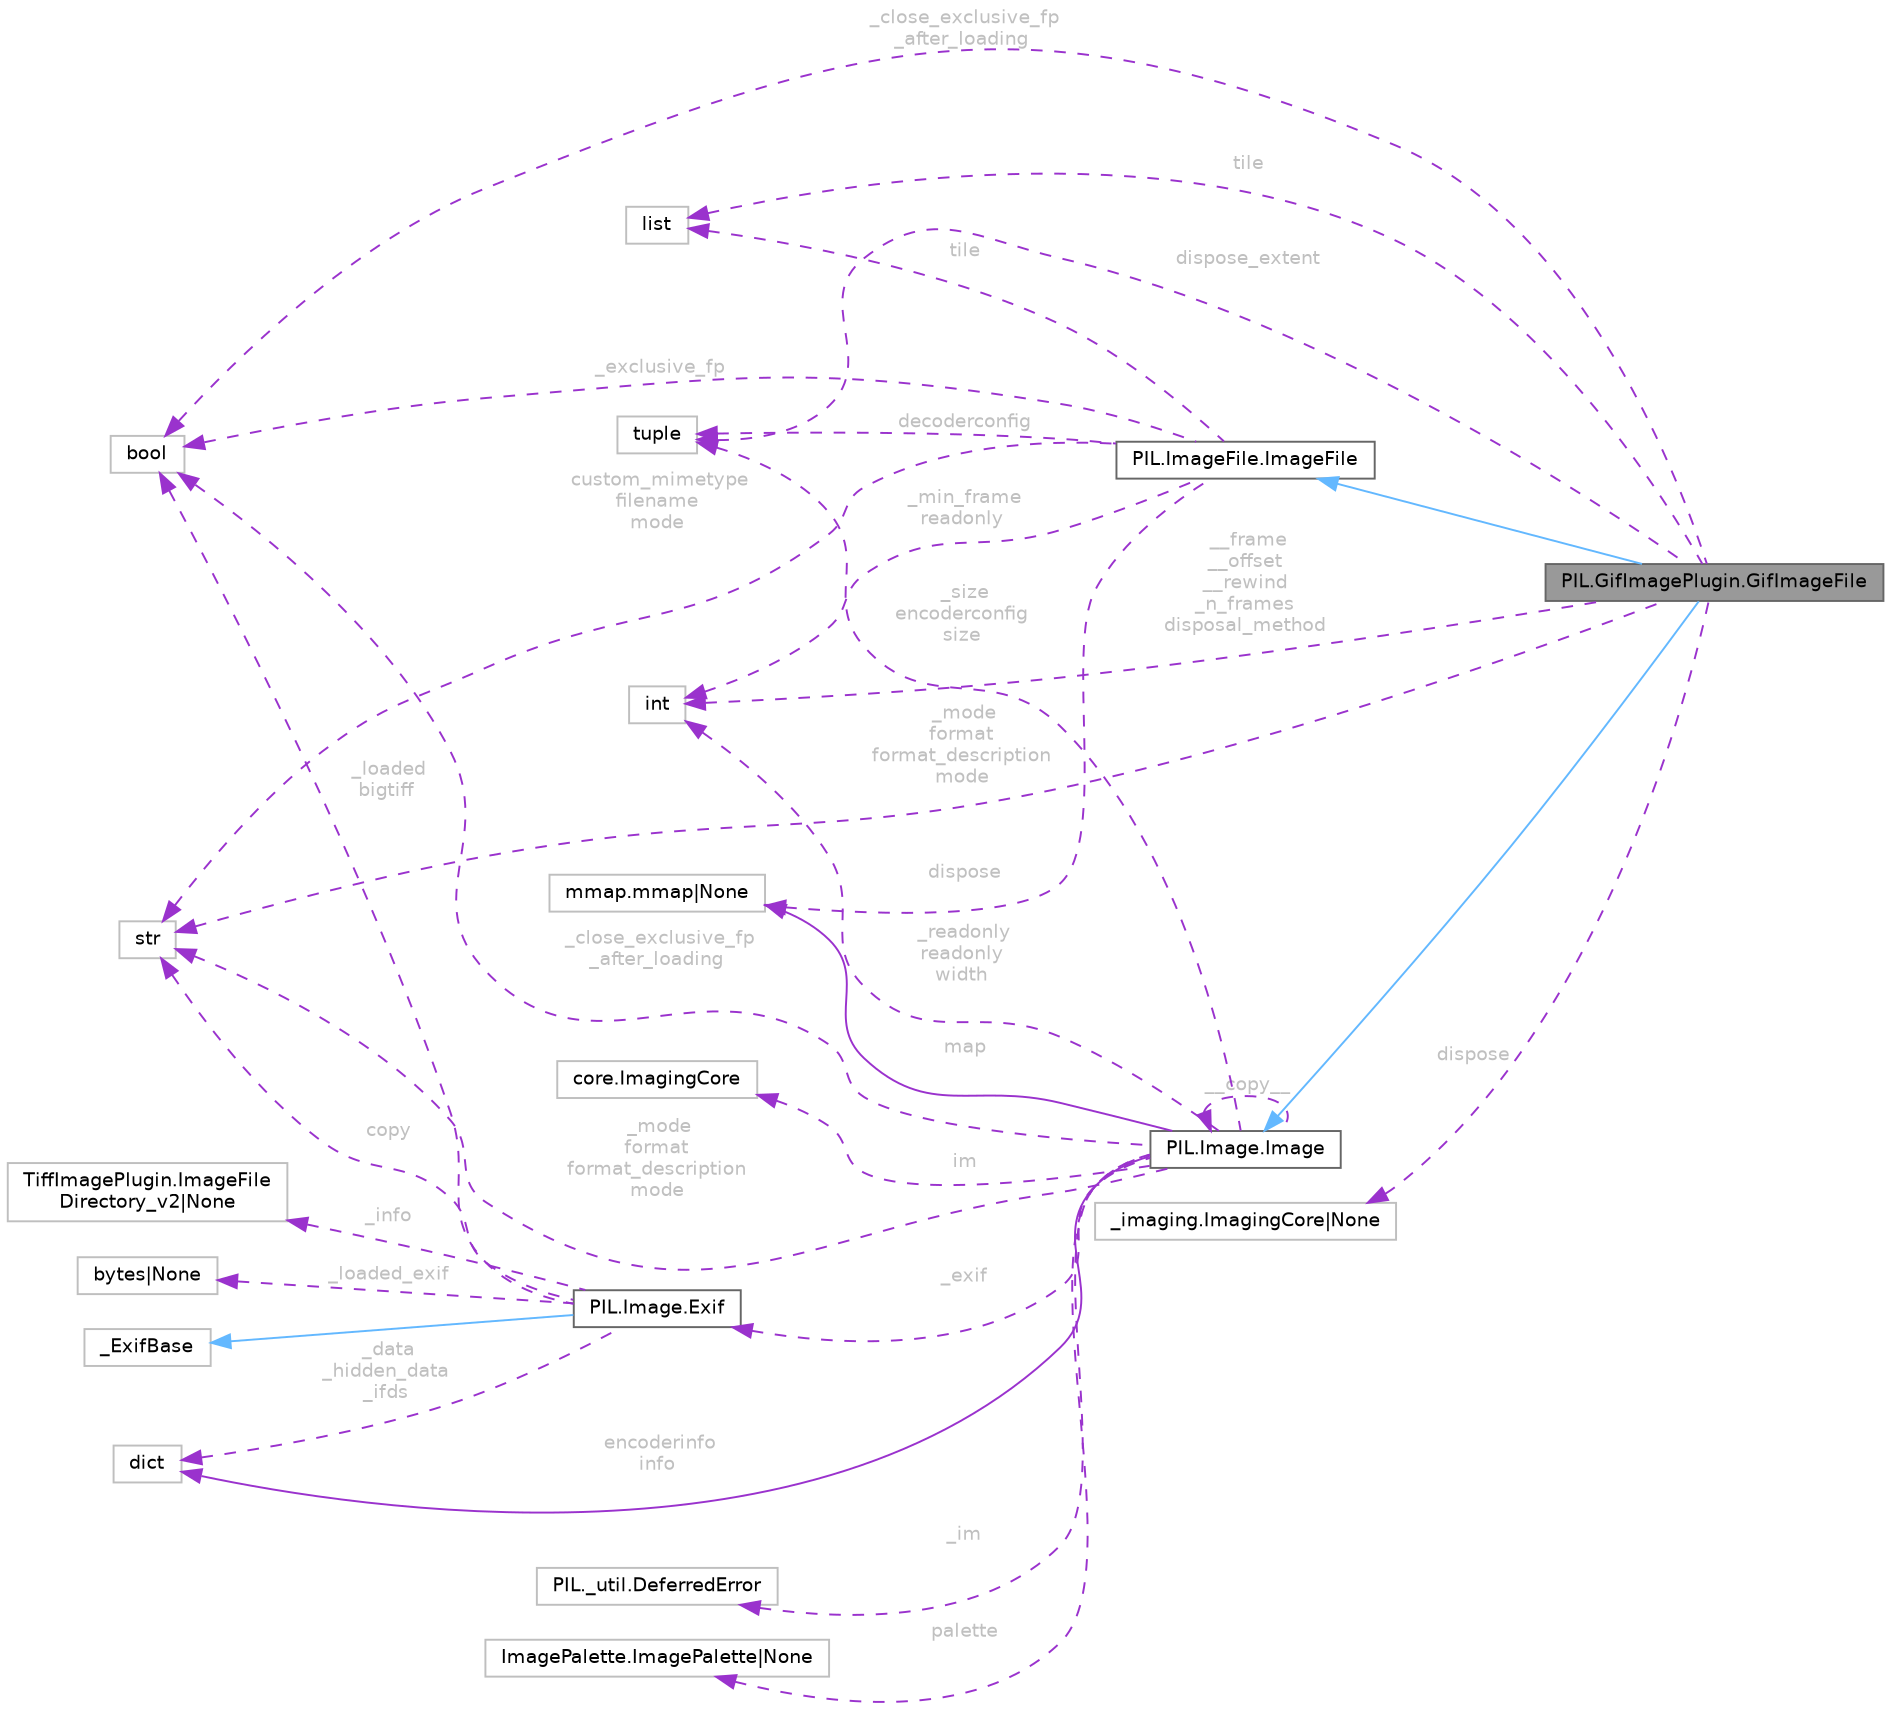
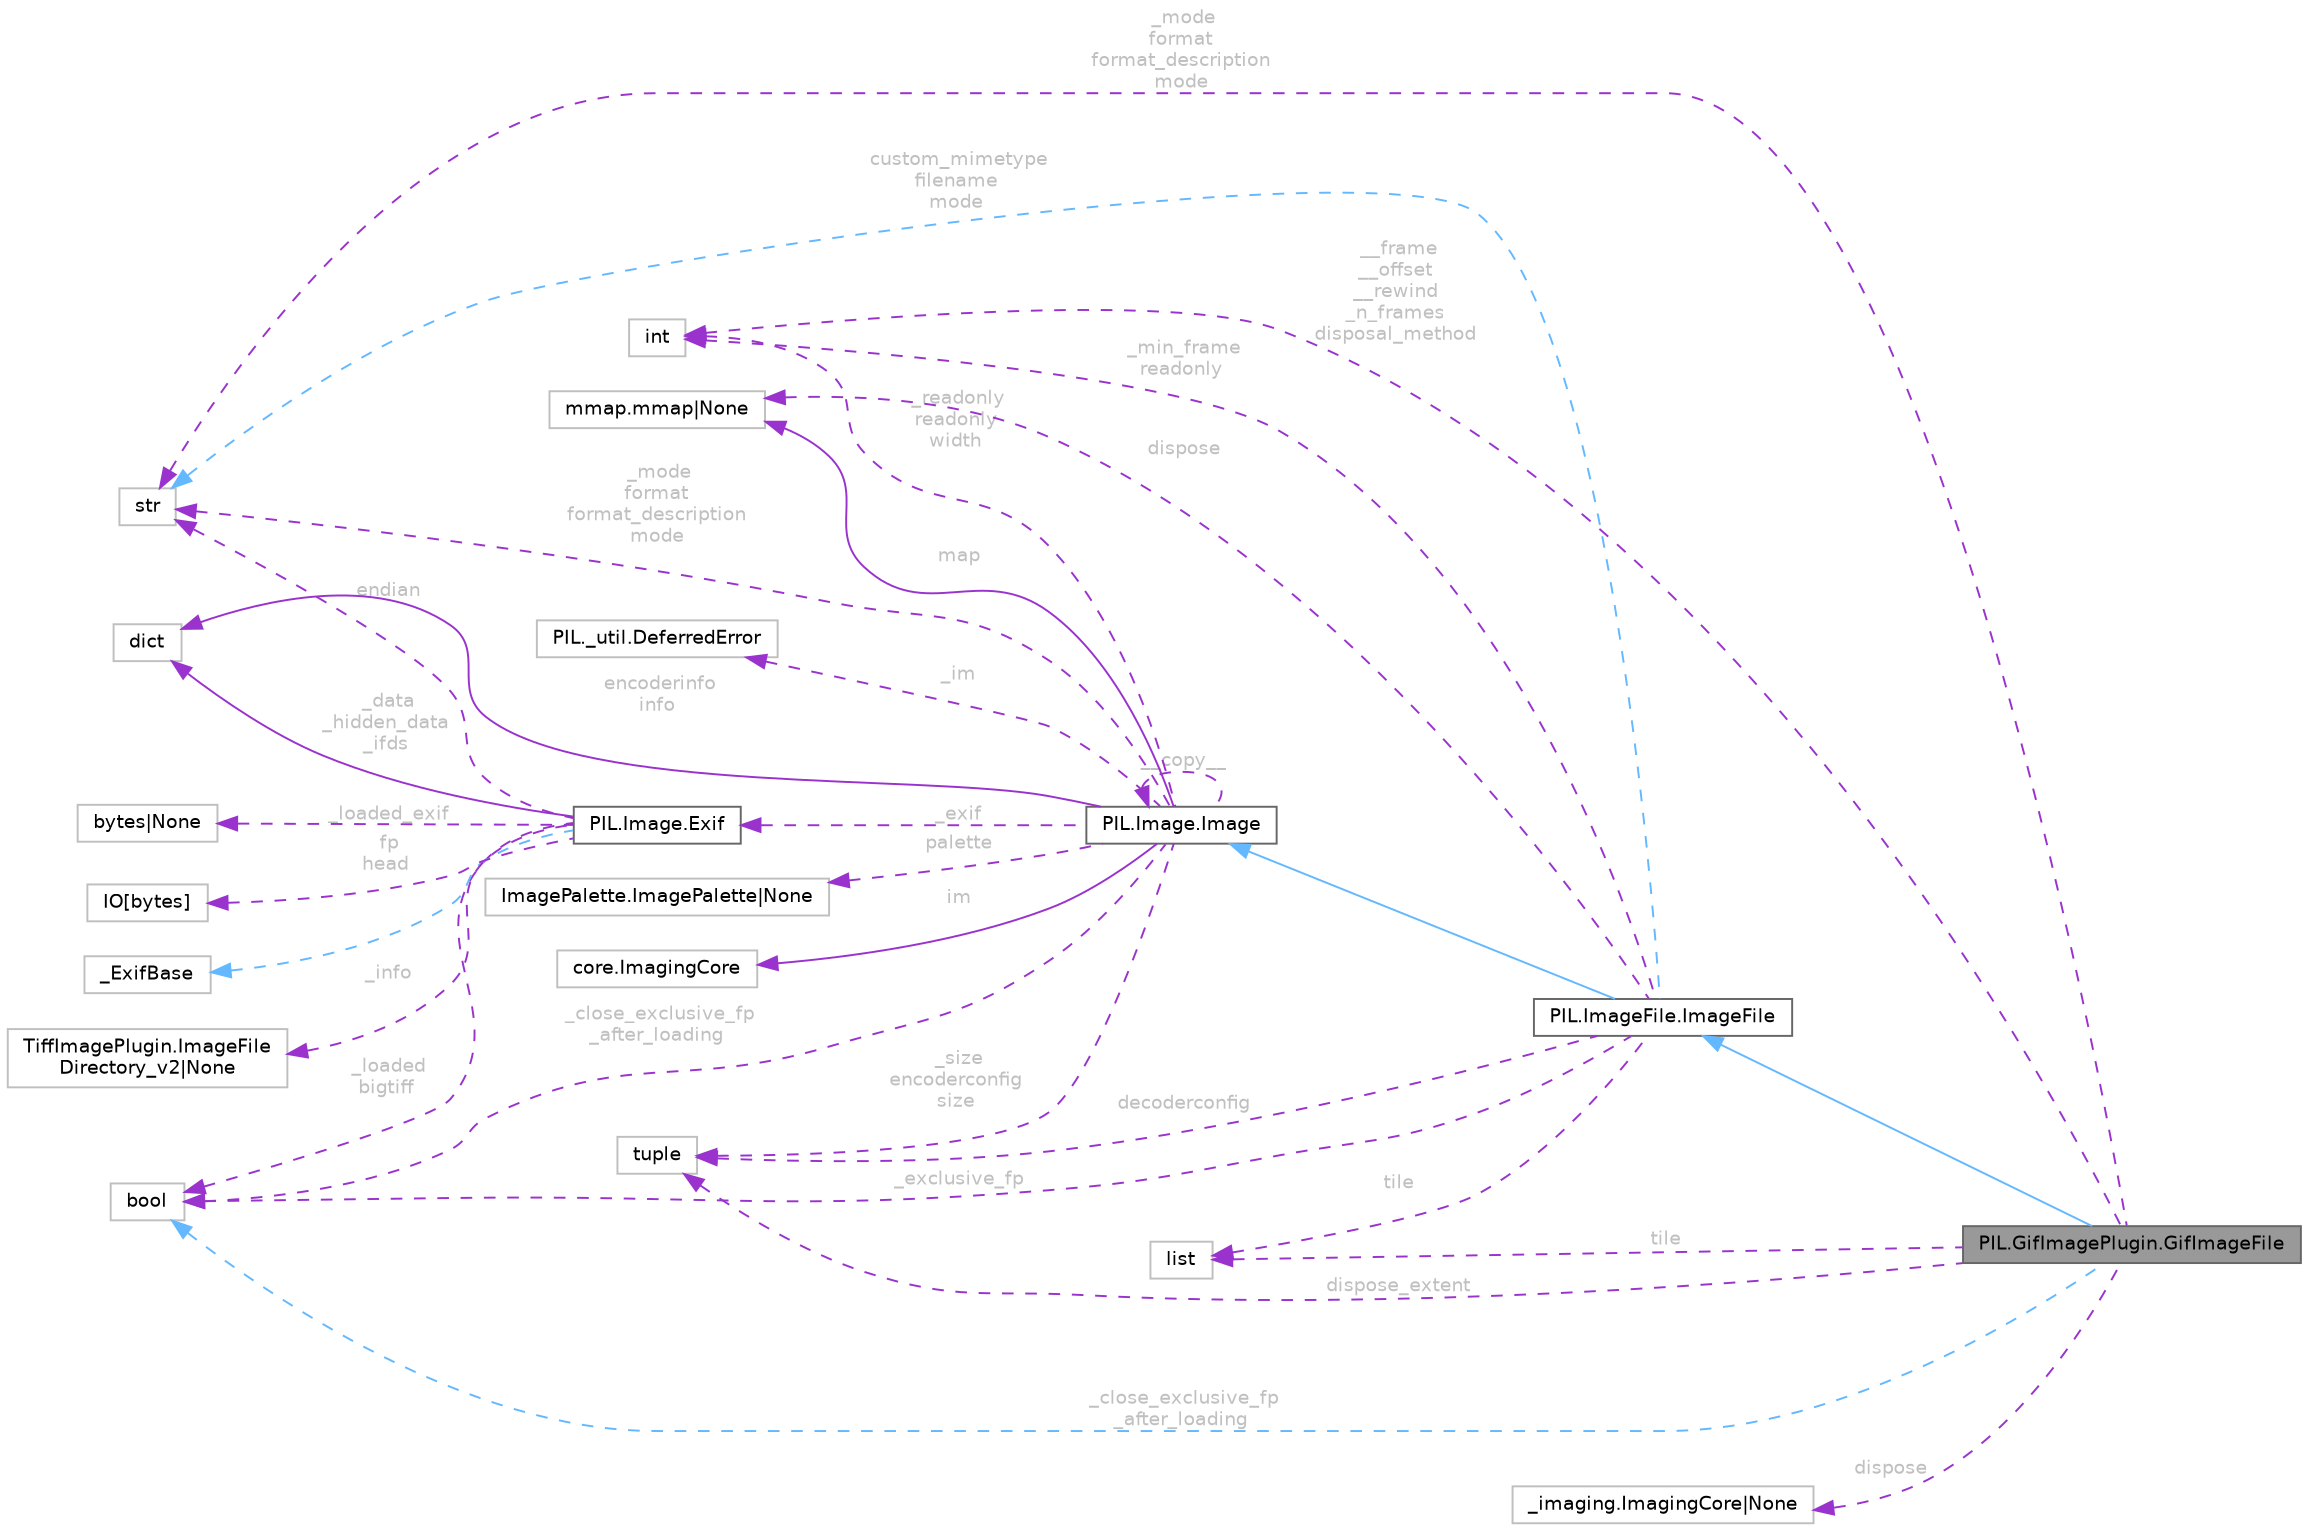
edge "PIL.GifImagePlugin.GifImageFile" -> "bool": color darkorchid3 -> steelblue1
edge "PIL.ImageFile.ImageFile" -> "str": color darkorchid3 -> steelblue1
edge "PIL.GifImagePlugin.GifImageFile" -> "PIL.Image.Image": now "PIL.ImageFile.ImageFile" -> "PIL.Image.Image"
node "IO[bytes]": added
edge "PIL.Image.Exif" -> "str": label " copy" -> " endian"
edge "PIL.Image.Image" -> "core.ImagingCore": style dashed -> solid
edge "PIL.Image.Exif" -> "_ExifBase": style solid -> dashed
edge "PIL.Image.Exif" -> "dict": style dashed -> solid
